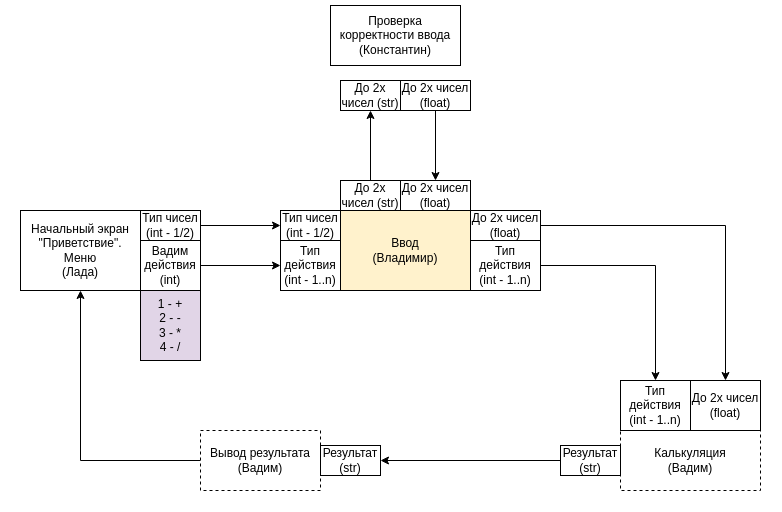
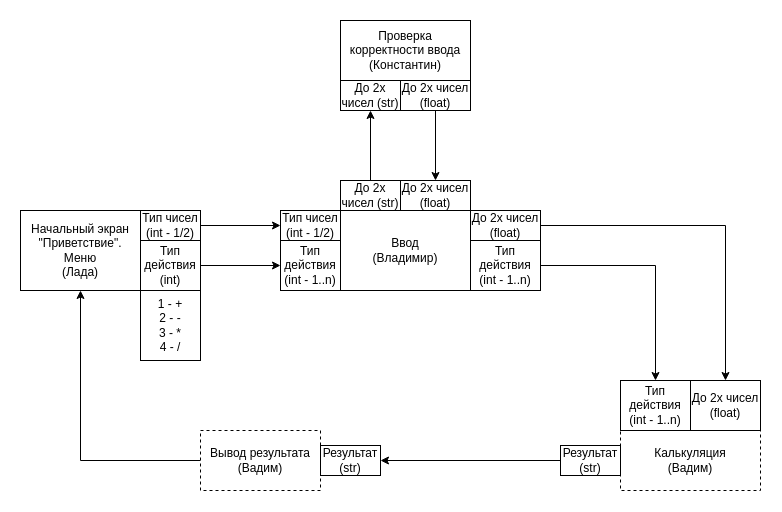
node "Проверка корректности ввода (Константин)": moved (396, 36) -> (406, 51)
node "Ввод (Владимир)": fillcolor #fff2cc -> #ffffff
node "Вадим действия (int)": label "Вадим действия (int)" -> "Тип действия (int)"
node "1 - + 2 - - 3 - * 4 - /": fillcolor #e1d5e7 -> #ffffff
